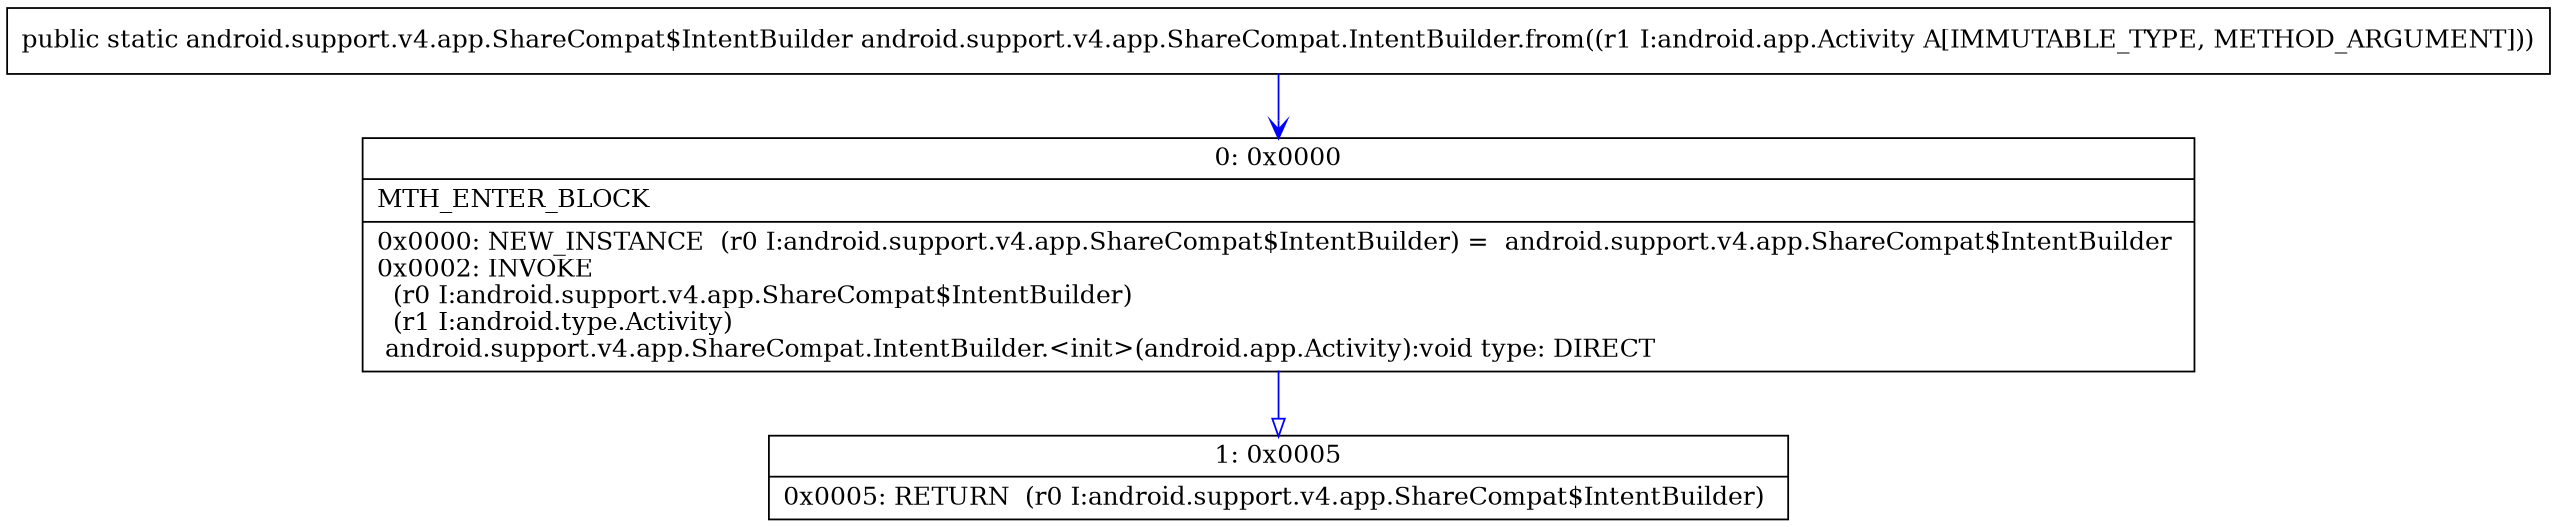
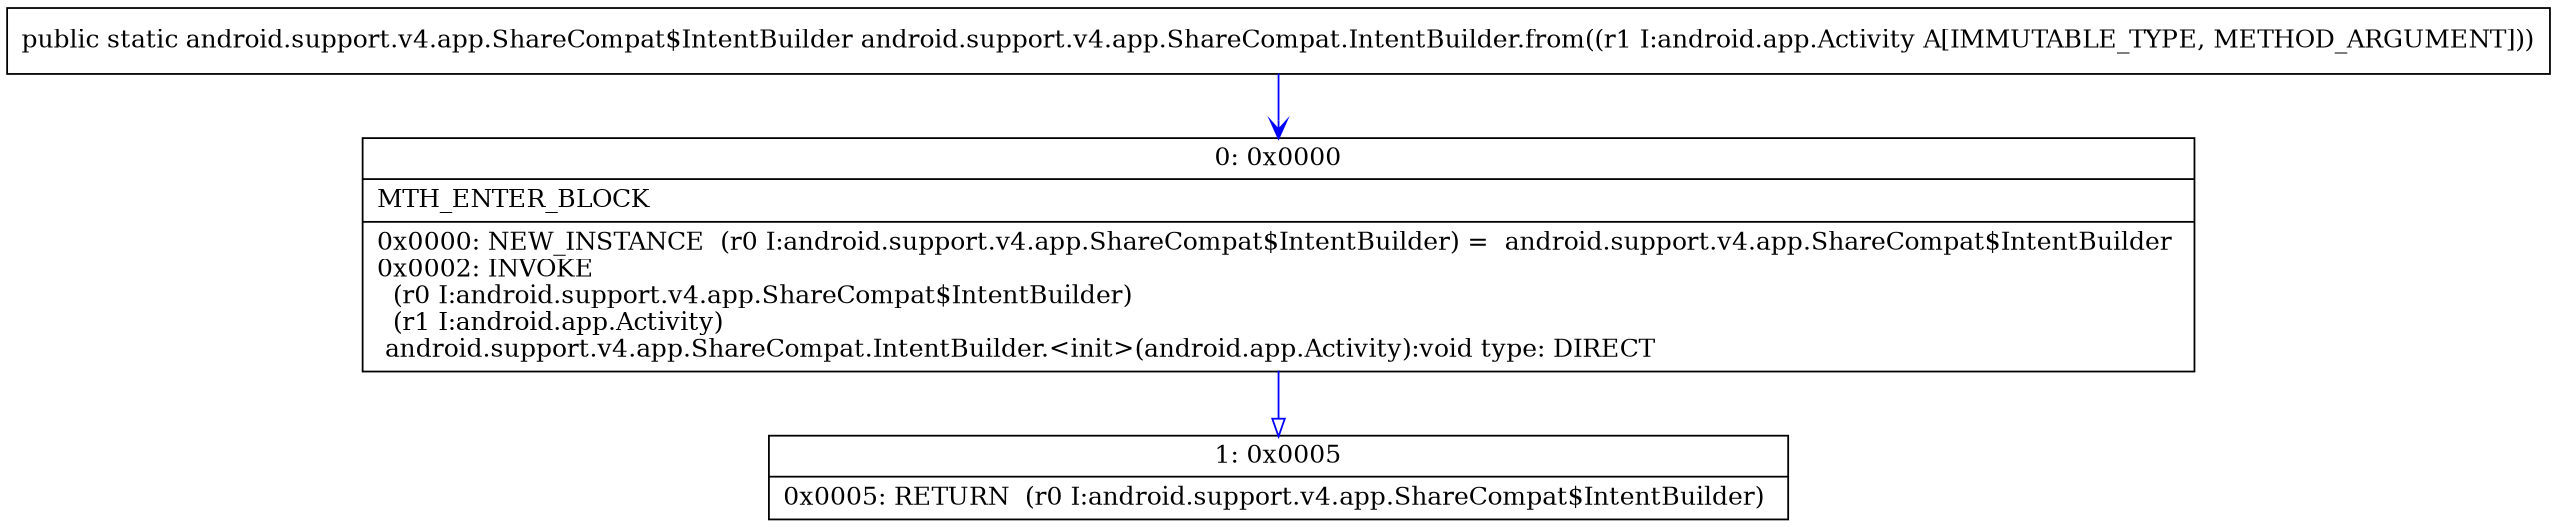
node "0: 0x0000": text "(r1 I:android.type.Activity)" -> "(r1 I:android.app.Activity)"
